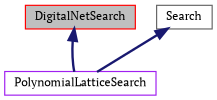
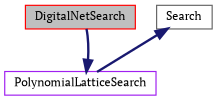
edge "PolynomialLatticeSearch" -> "DigitalNetSearch": reversed
